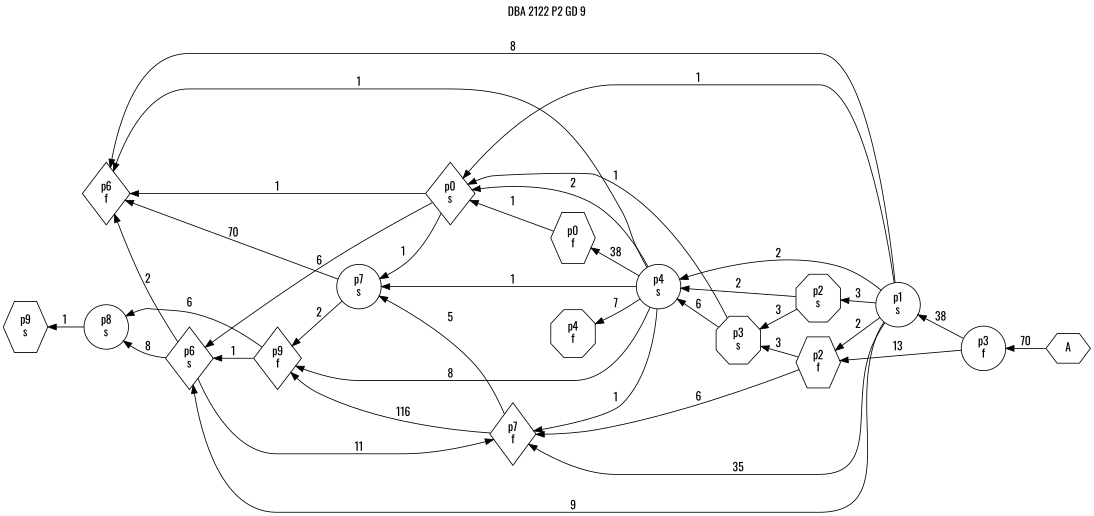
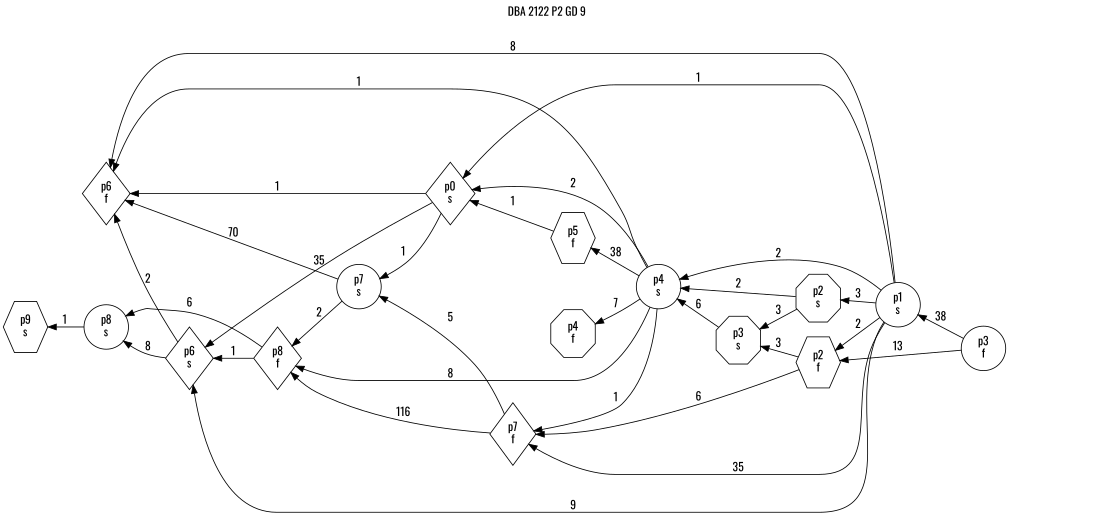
edge "p3 s" -> "p0 s": removed, label "1"
node "p0 f": label "p0 f" -> "p5 f"
edge "p0 s" -> "p6 s": label "6" -> "35"
edge "p4 s" -> "p7 s": removed, label "1"
node "A": removed
node "p9 f": label "p9 f" -> "p8 f"
edge "p6 s" -> "p7 f": removed, label "11"
